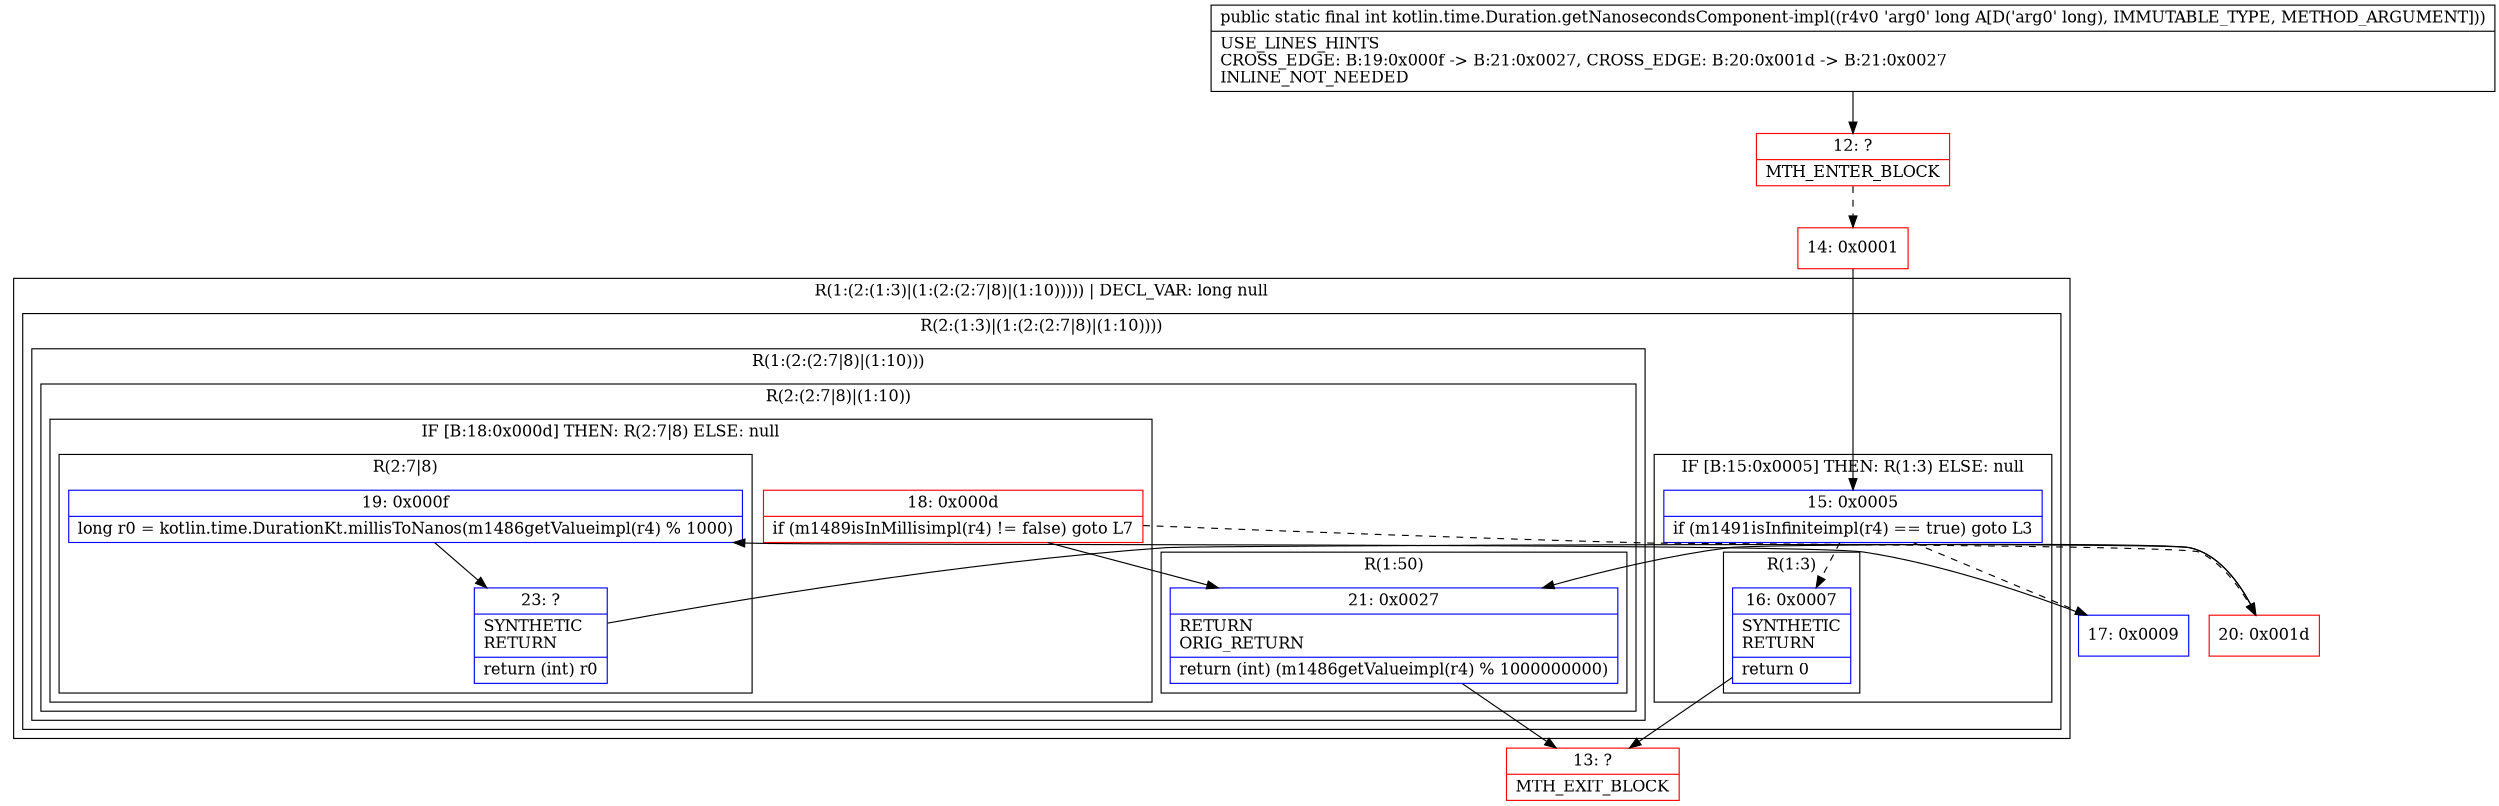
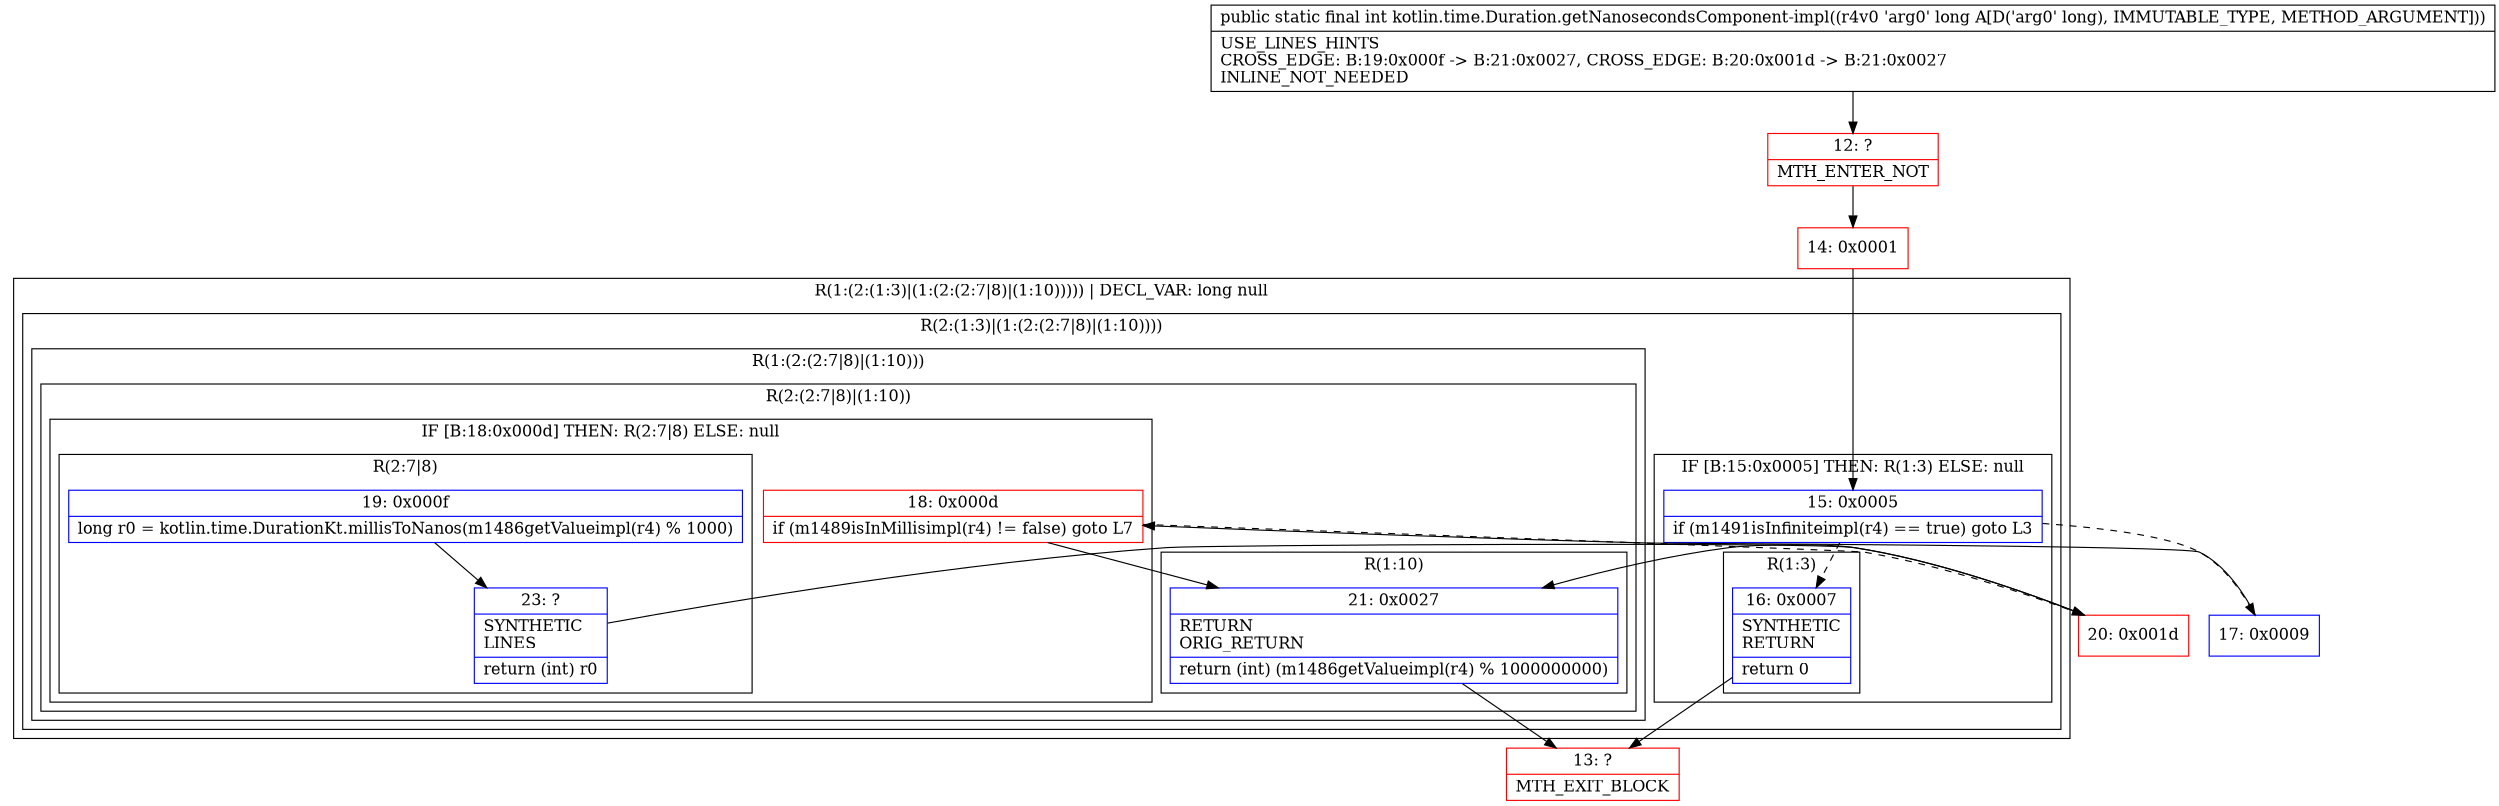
node "12: ?": text "MTH_ENTER_BLOCK" -> "MTH_ENTER_NOT"
edge "12: ?" -> "14: 0x0001": style dashed -> solid
edge "17: 0x0009" -> "19: 0x000f": now "17: 0x0009" -> "18: 0x000d"
cluster "R(1:50)": label "R(1:50)" -> "R(1:10)"
node "23: ?": text "RETURN" -> "LINES"
